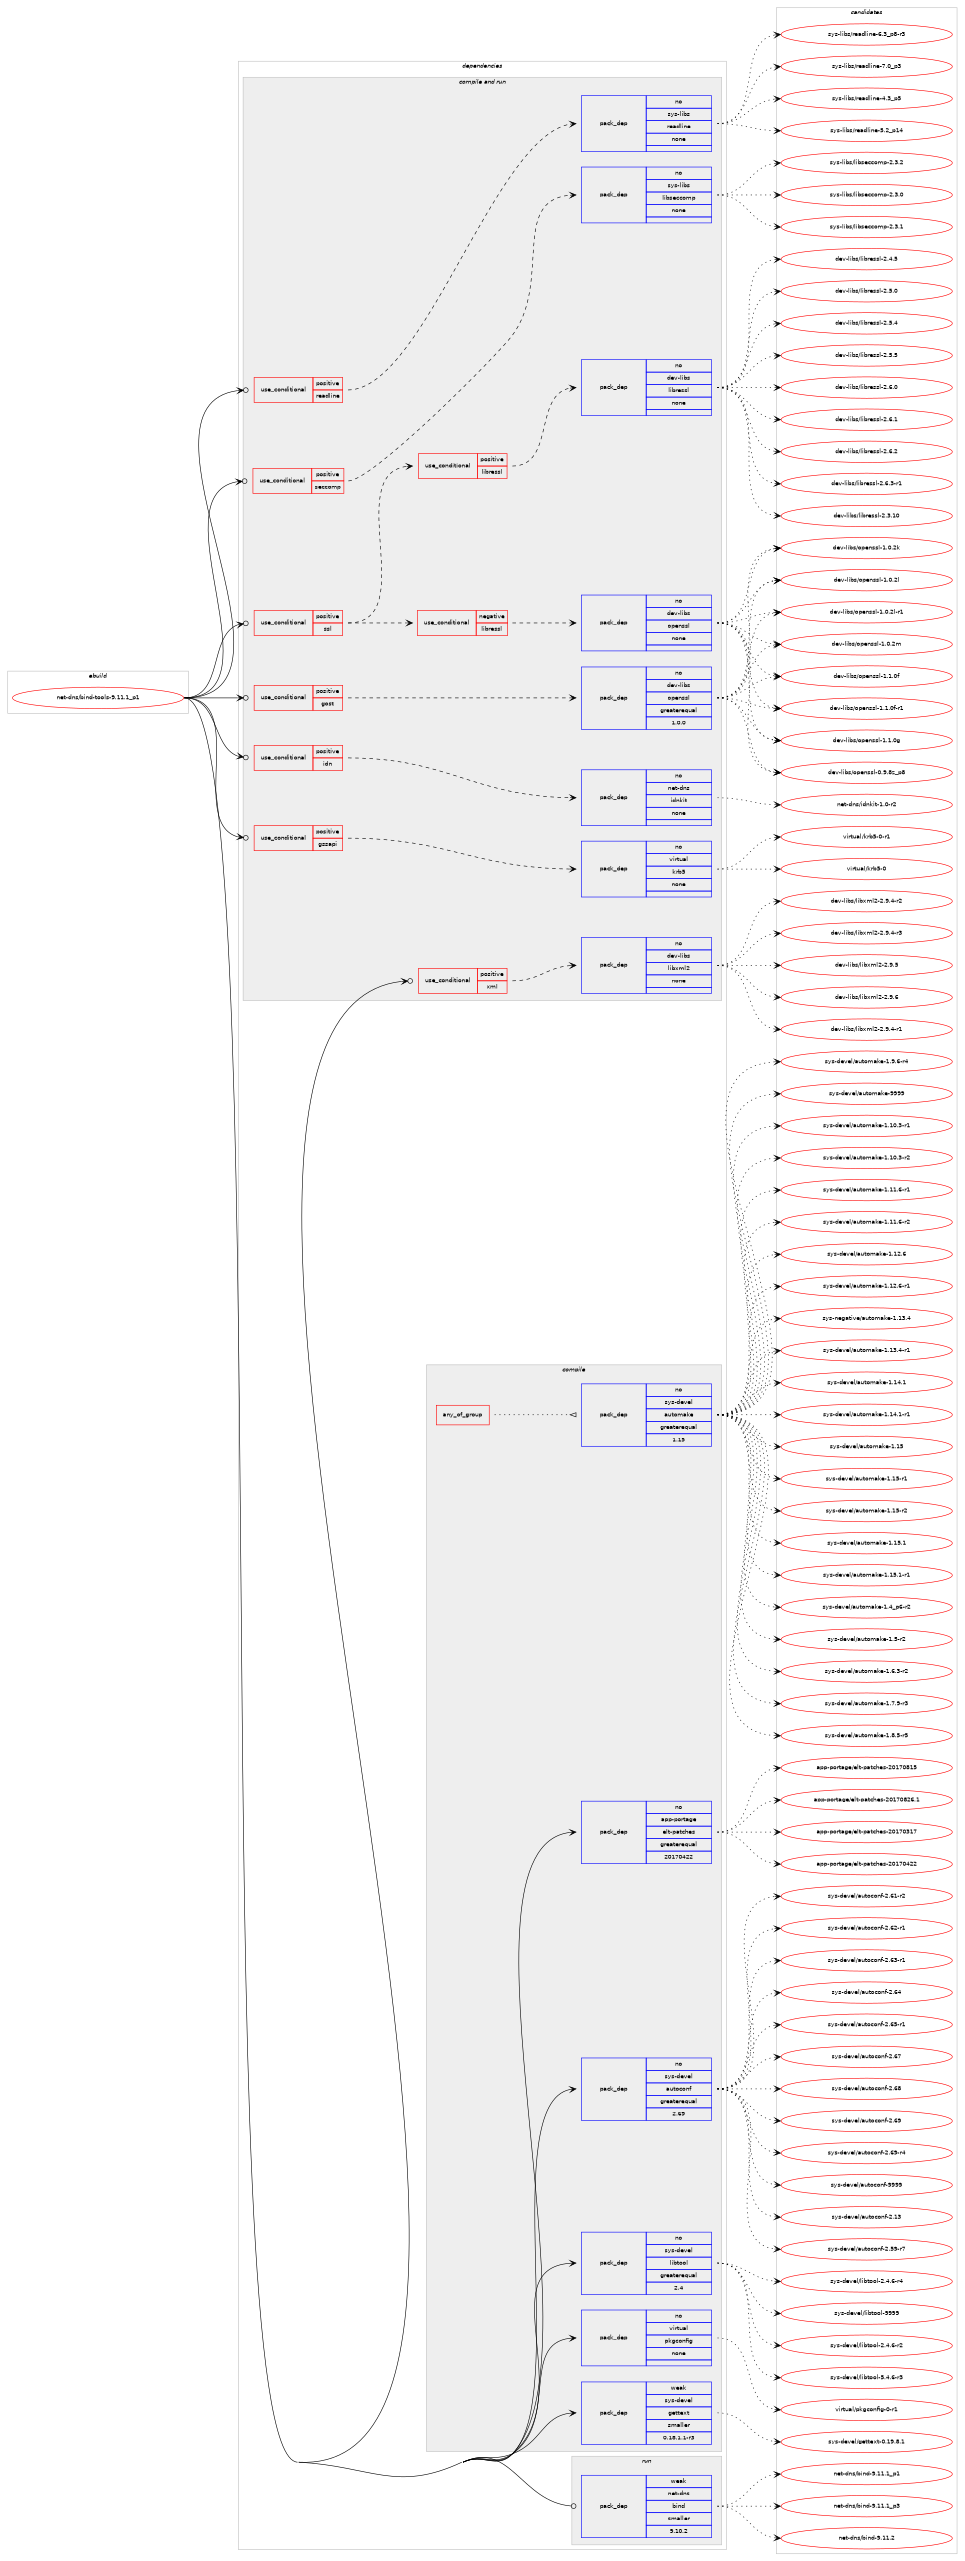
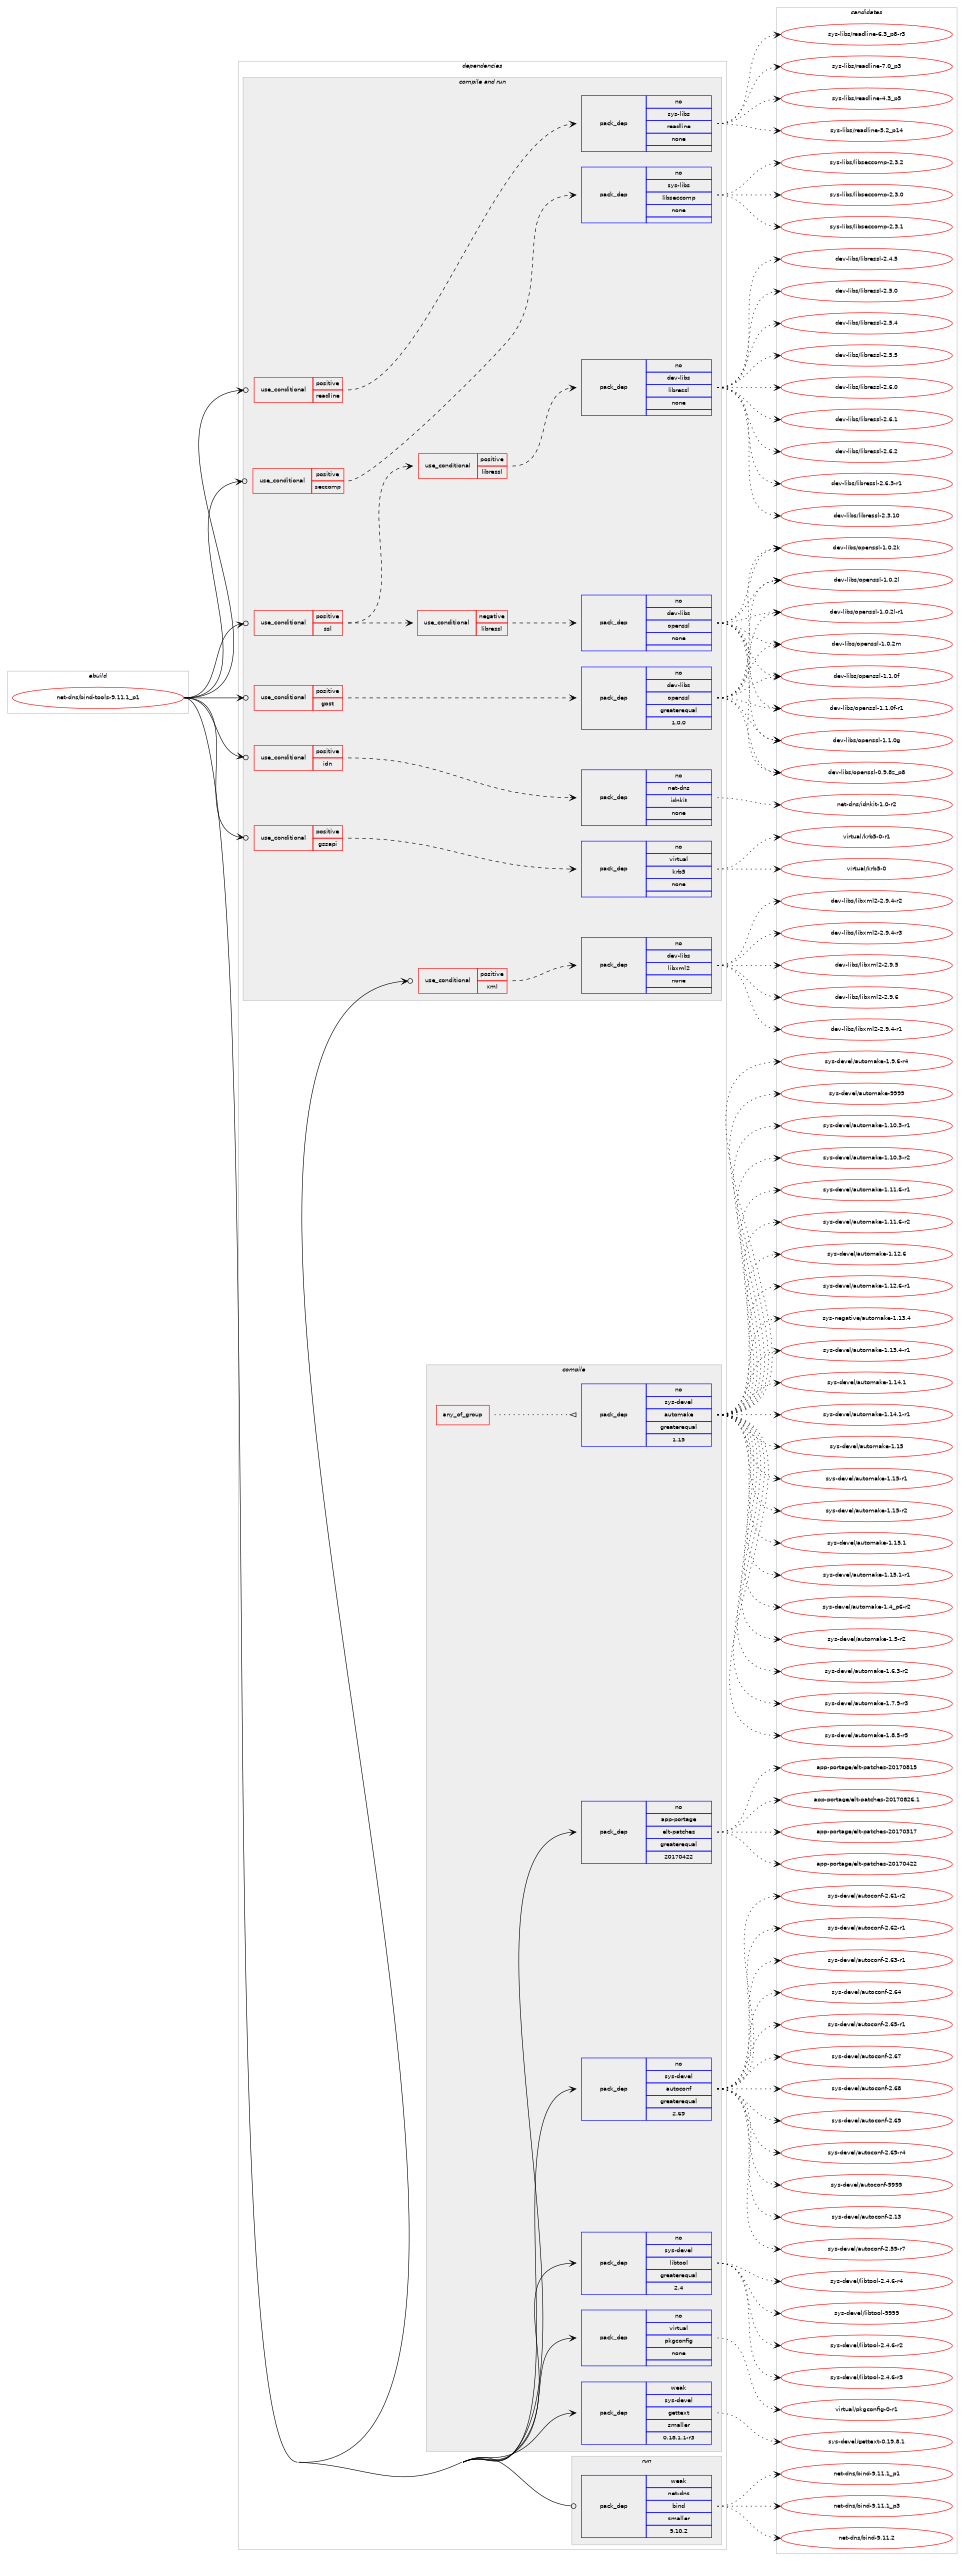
node "sys-devel/libtool-5.4.6-r3": label "sys-devel/libtool-5.4.6-r3" -> "sys-devel/libtool-2.4.6-r3"
